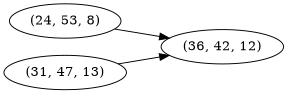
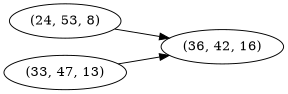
node "(36, 42, 12)": label "(36, 42, 12)" -> "(36, 42, 16)"
node "(31, 47, 13)": label "(31, 47, 13)" -> "(33, 47, 13)"
